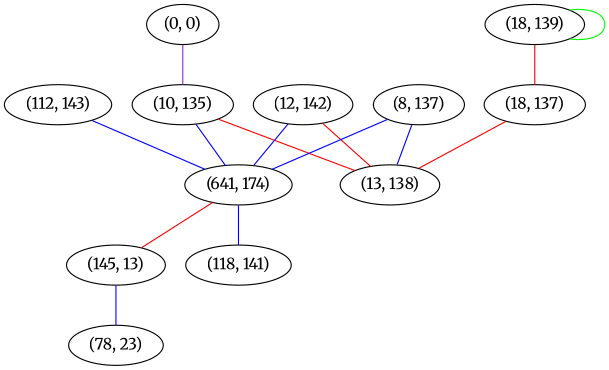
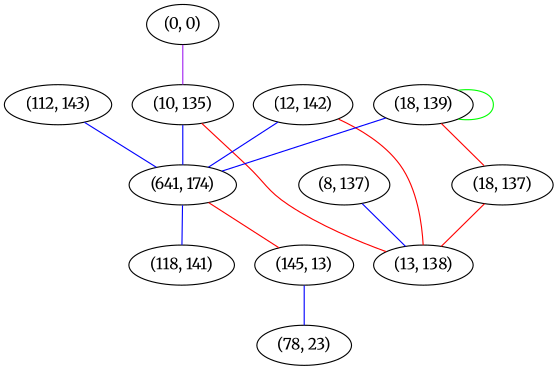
edge "(8, 137)" -- "(641, 174)": now "(18, 139)" -- "(641, 174)"
